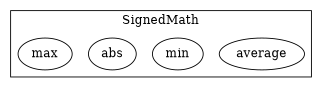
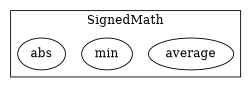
node "max": removed
